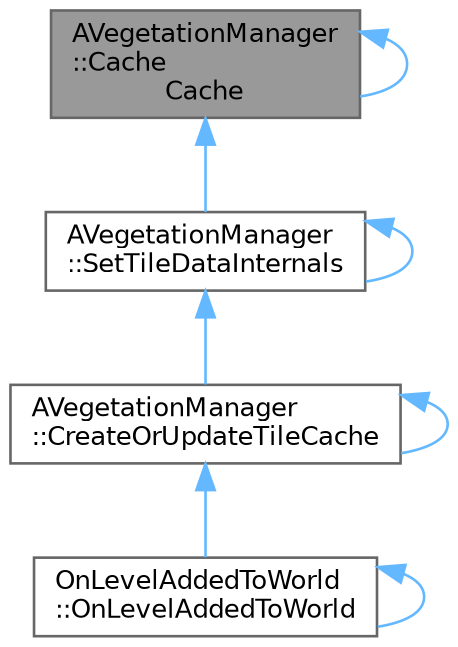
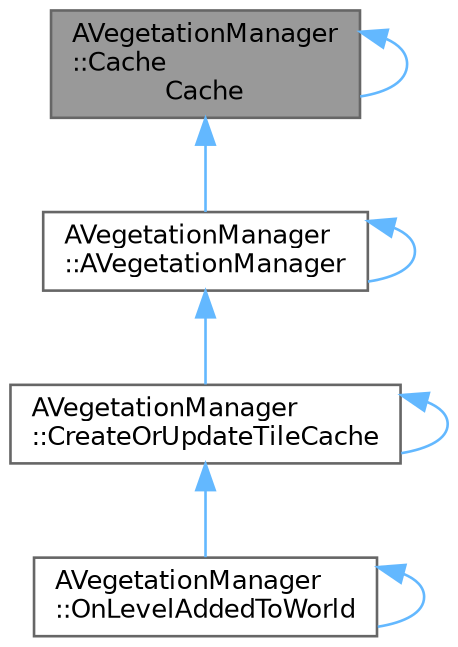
node "AVegetationManager ::SetTileDataInternals": label "AVegetationManager ::SetTileDataInternals" -> "AVegetationManager ::AVegetationManager"
node "OnLevelAddedToWorld ::OnLevelAddedToWorld": label "OnLevelAddedToWorld ::OnLevelAddedToWorld" -> "AVegetationManager ::OnLevelAddedToWorld"
